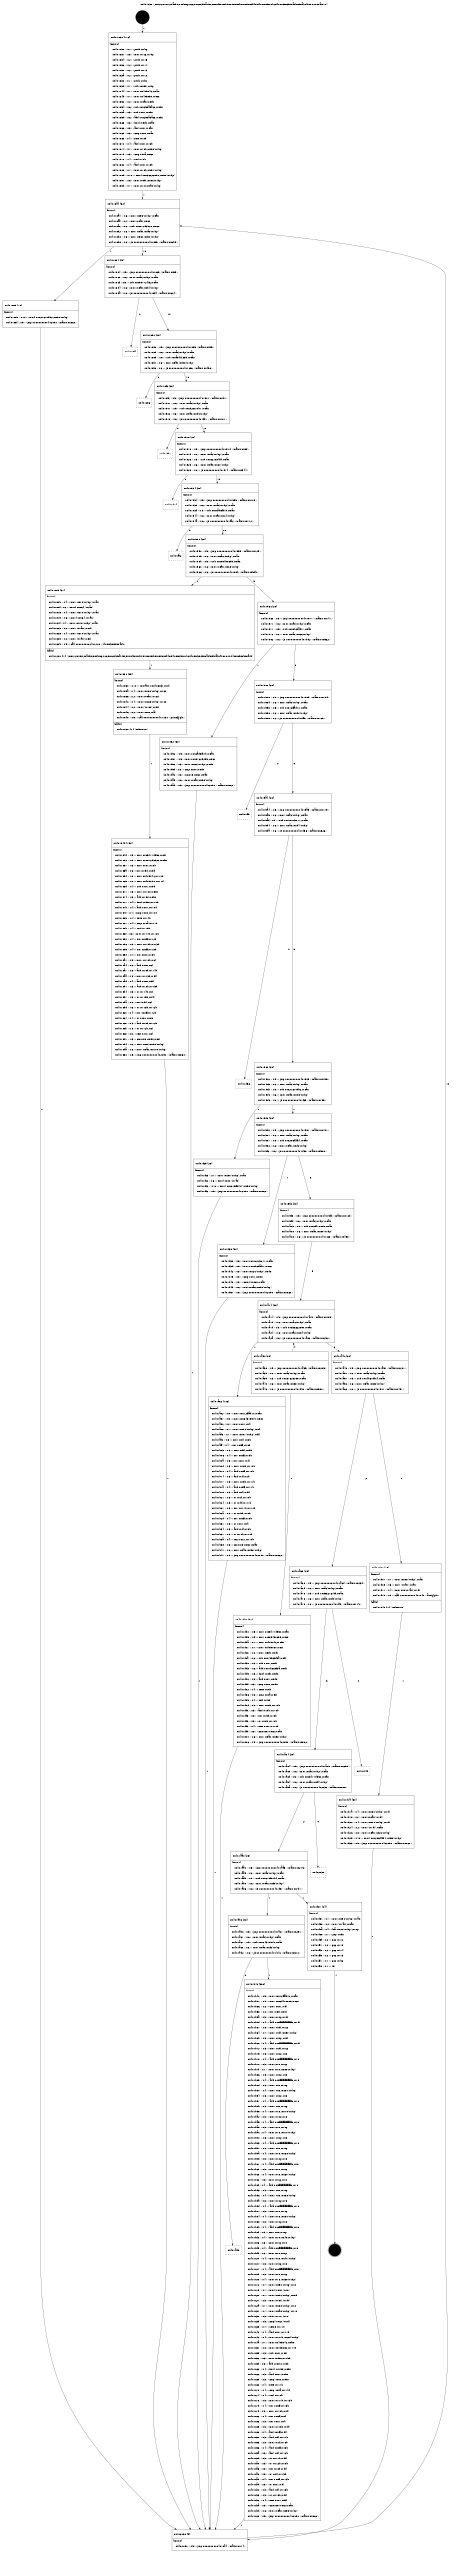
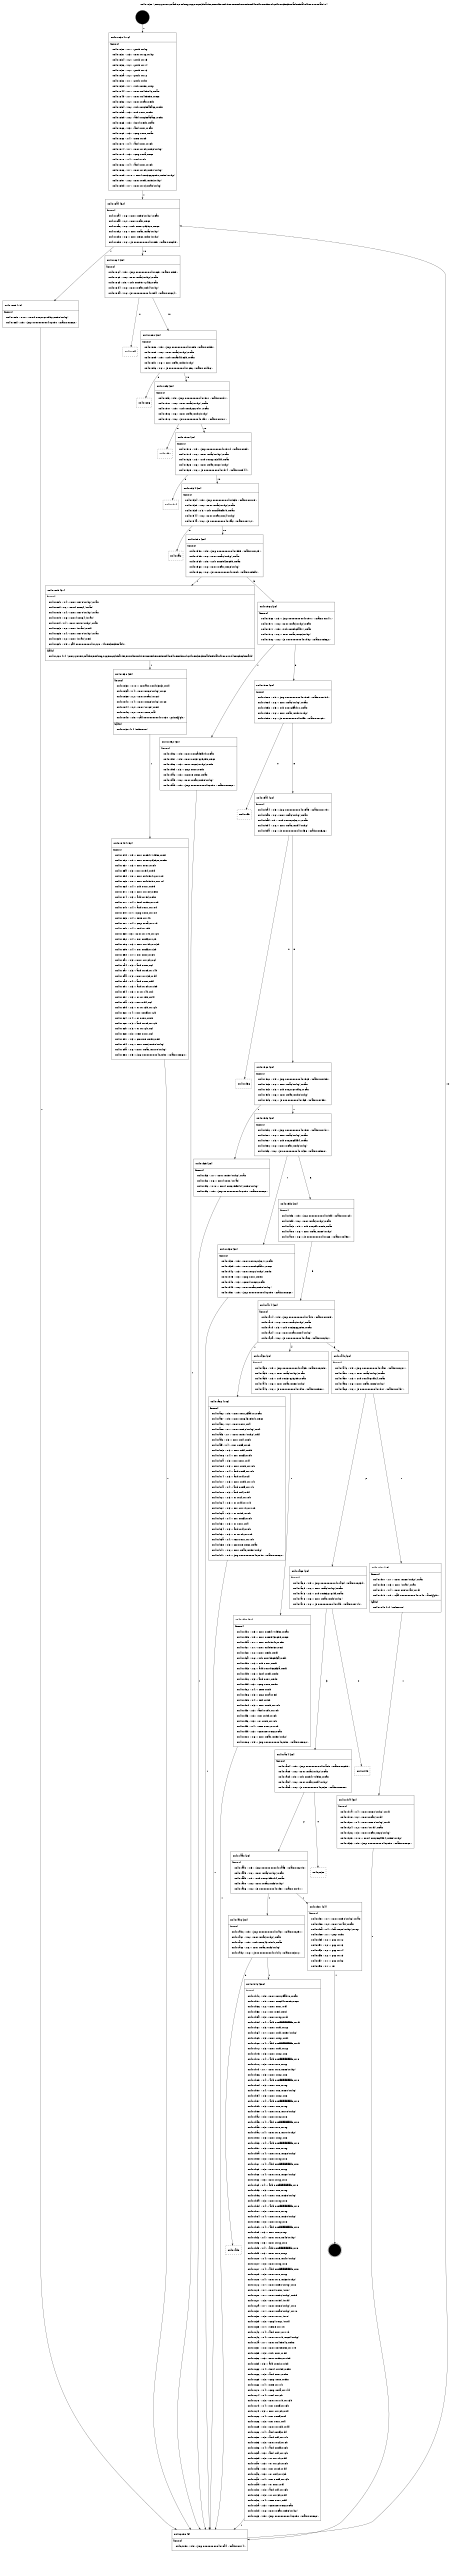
edge "0x401a30 [28]" -> "0x401a14 [28]": reversed
